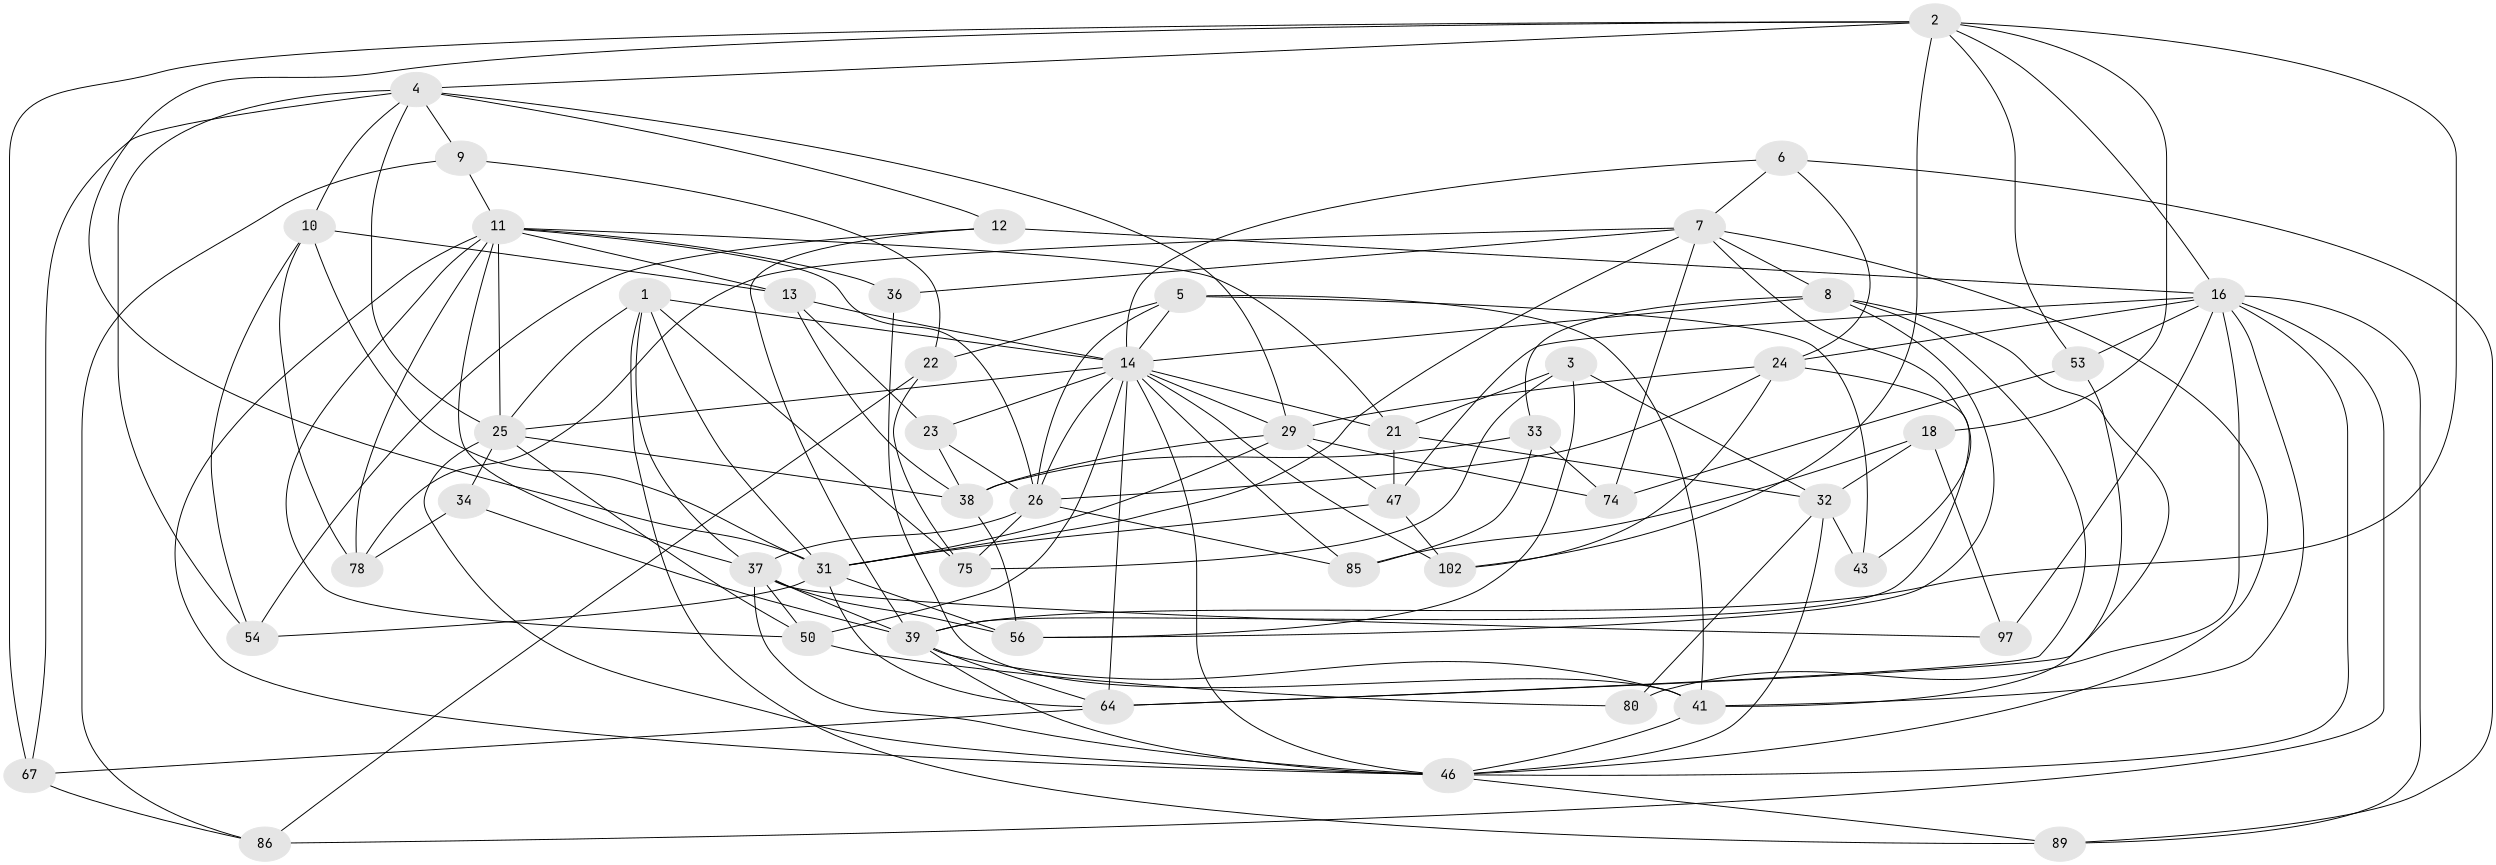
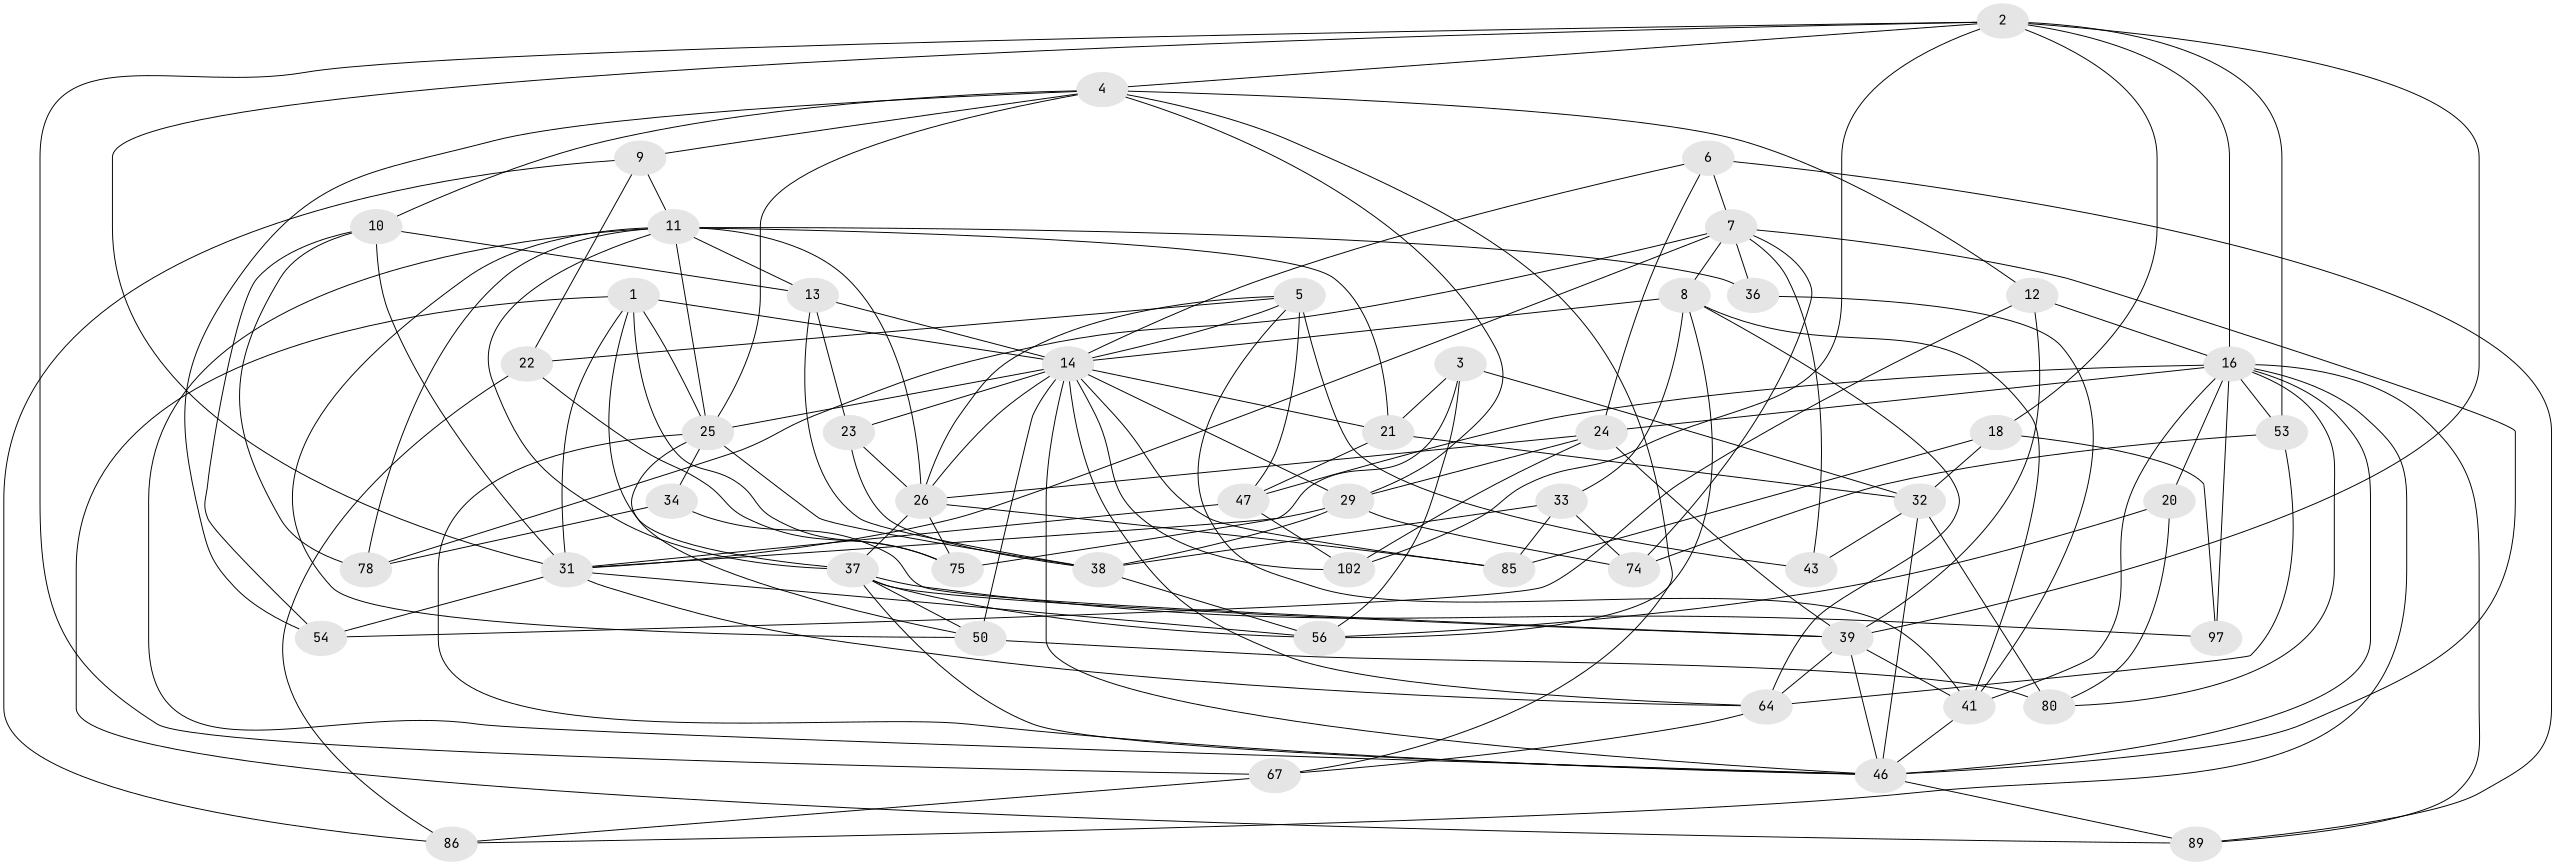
edge "29" -- "47": now "5" -- "47"
node "20": added
